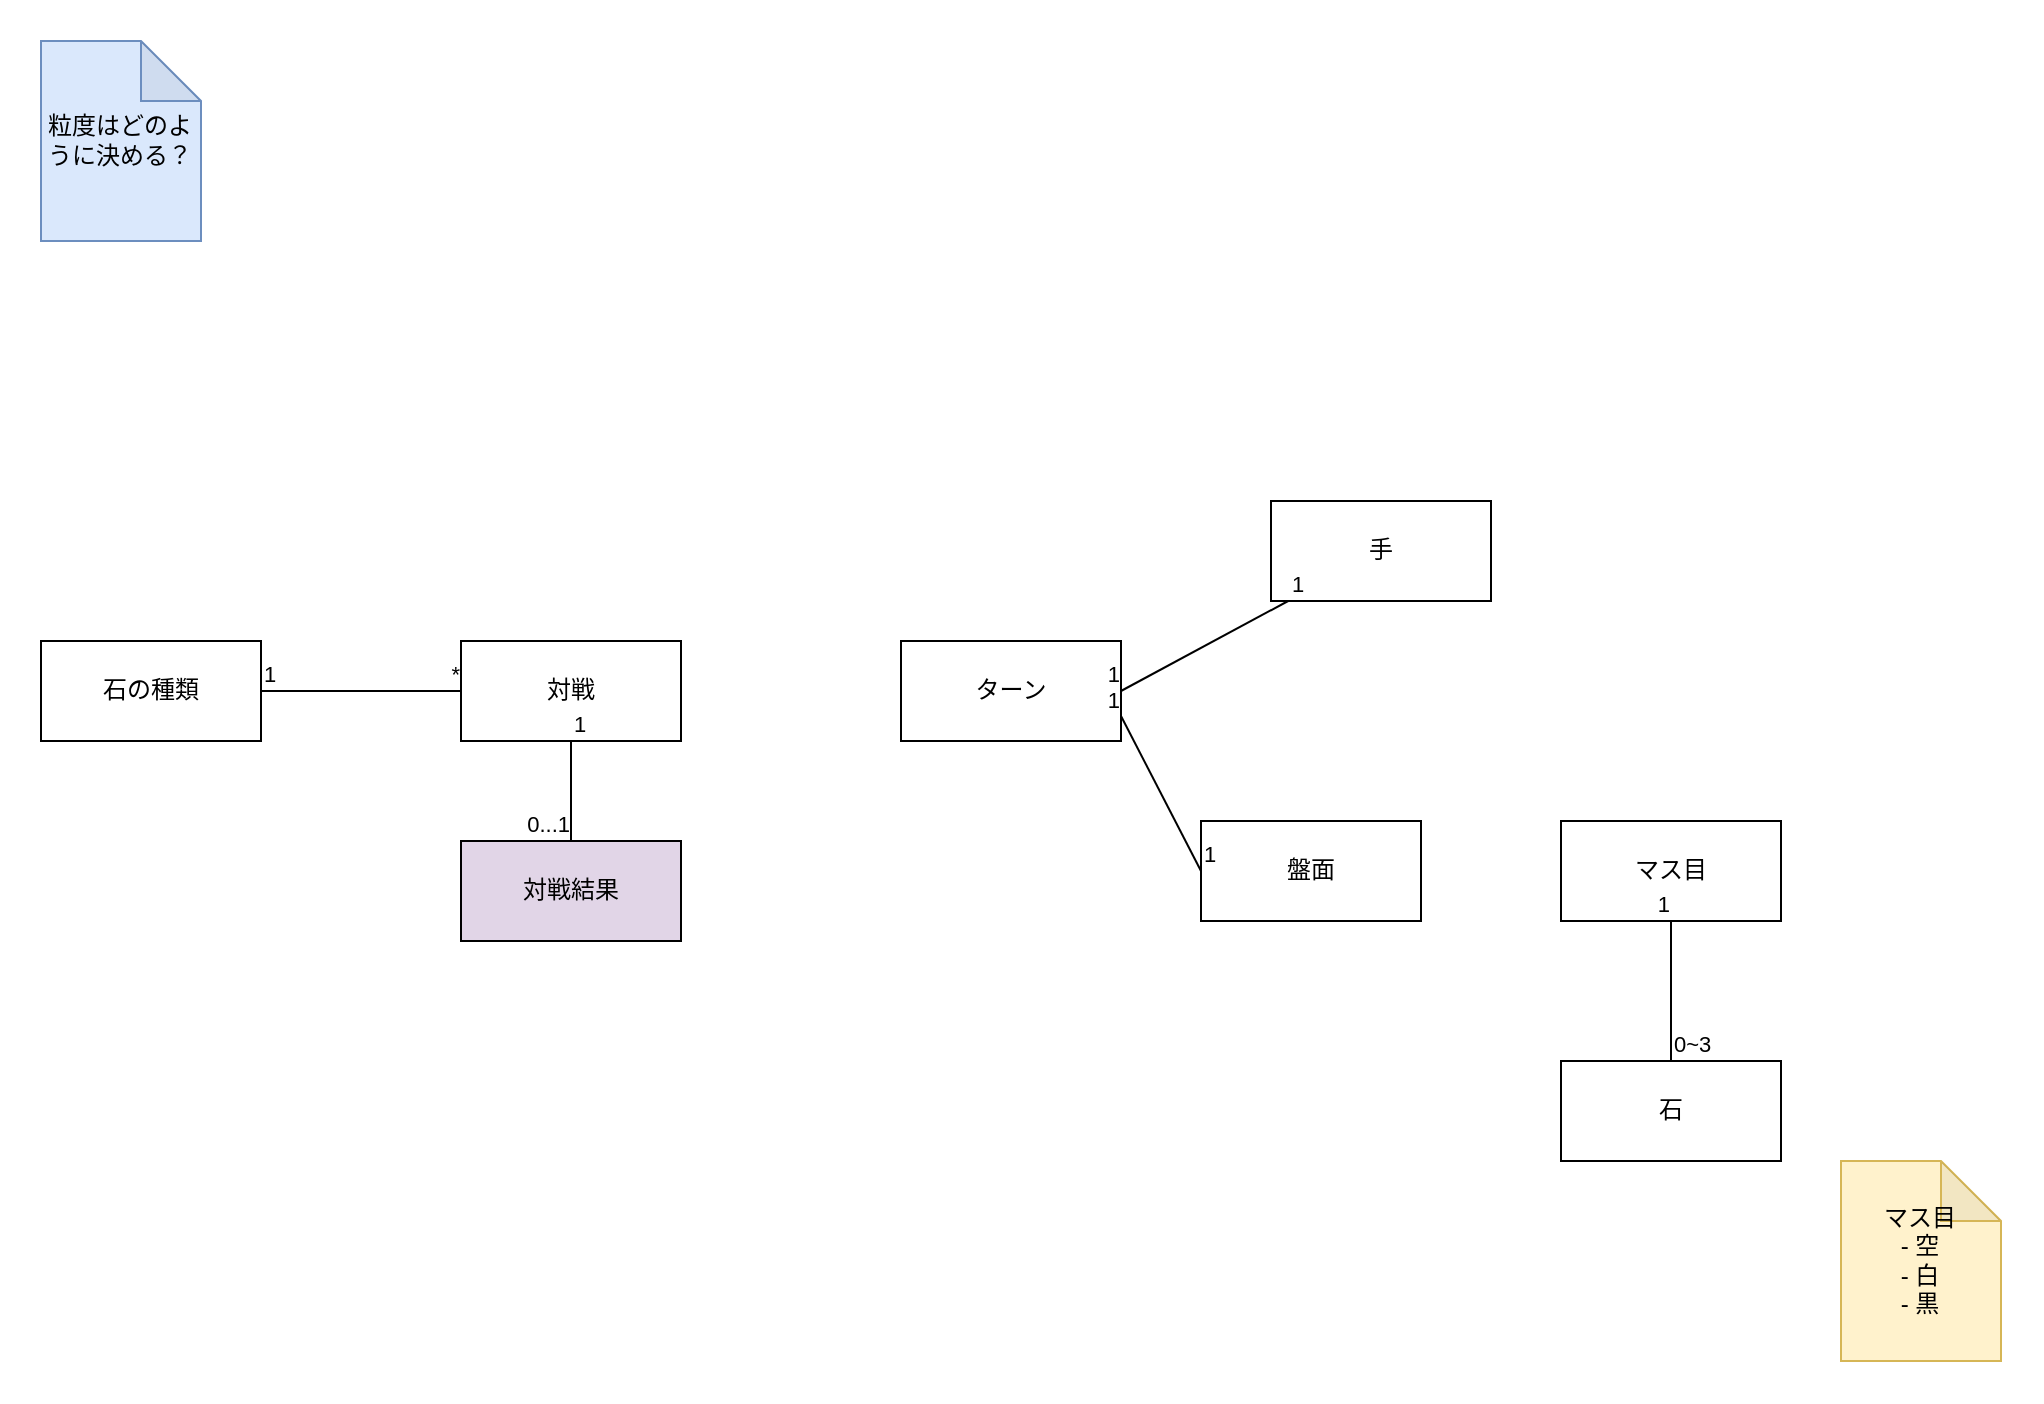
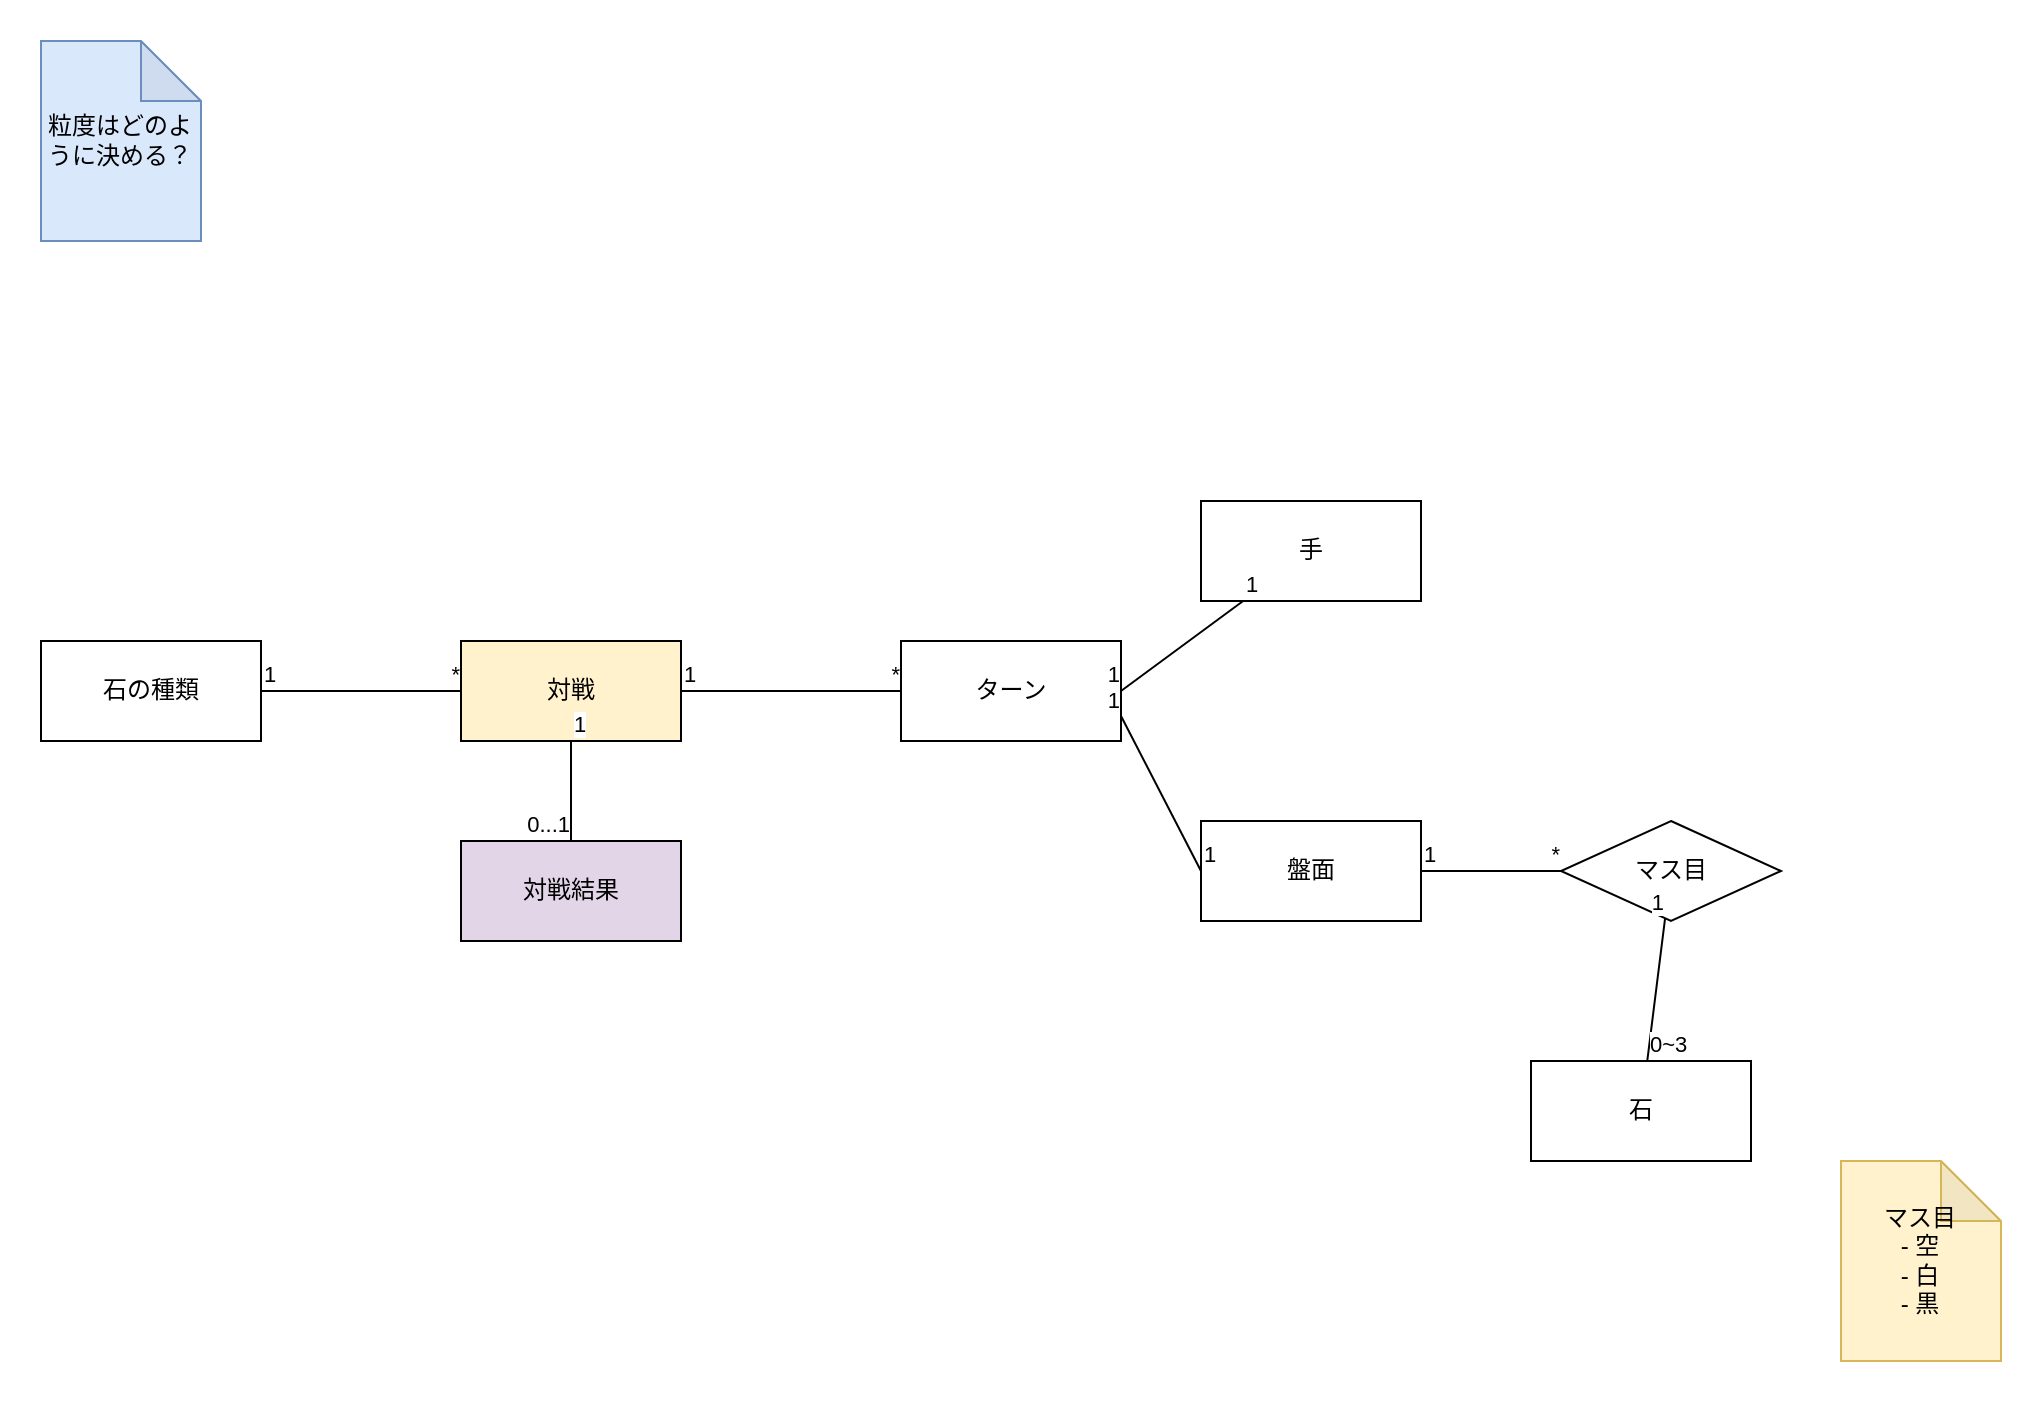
node "手": moved (1381, 551) -> (1311, 551)
node "対戦": fillcolor #ffffff -> #fff2cc
edge "対戦" -- "ターン": added, labels "1", "*"
edge "盤面" -- "マス目": added, labels "1", "*"
node "マス目": shape rectangle -> diamond
node "石": moved (1671, 1111) -> (1641, 1111)
